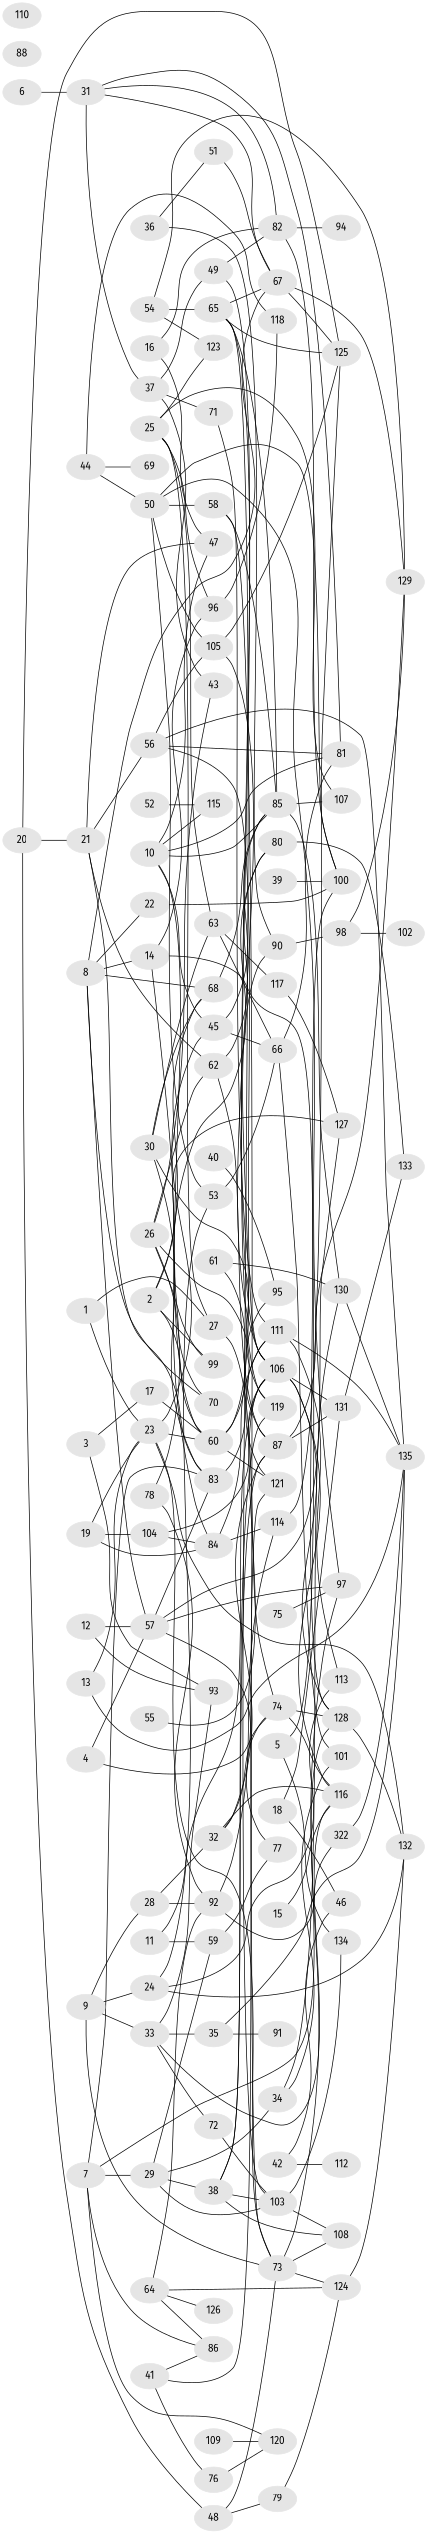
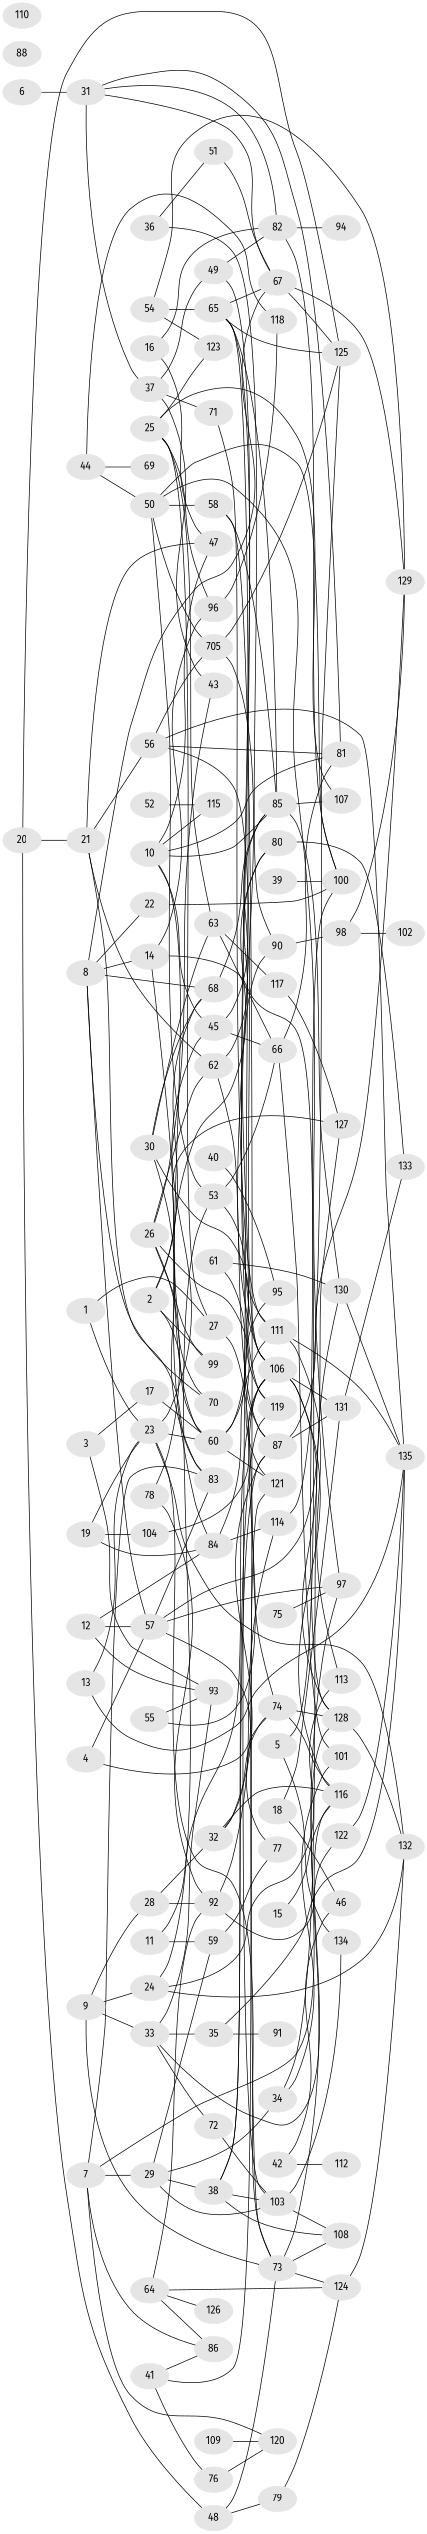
node "105": label "105" -> "705"
edge "111" -- "83": now "111" -- "53"
edge "104" -- "84": now "12" -- "84"
edge "93" -- "55": added
node "322": label "322" -> "122"
